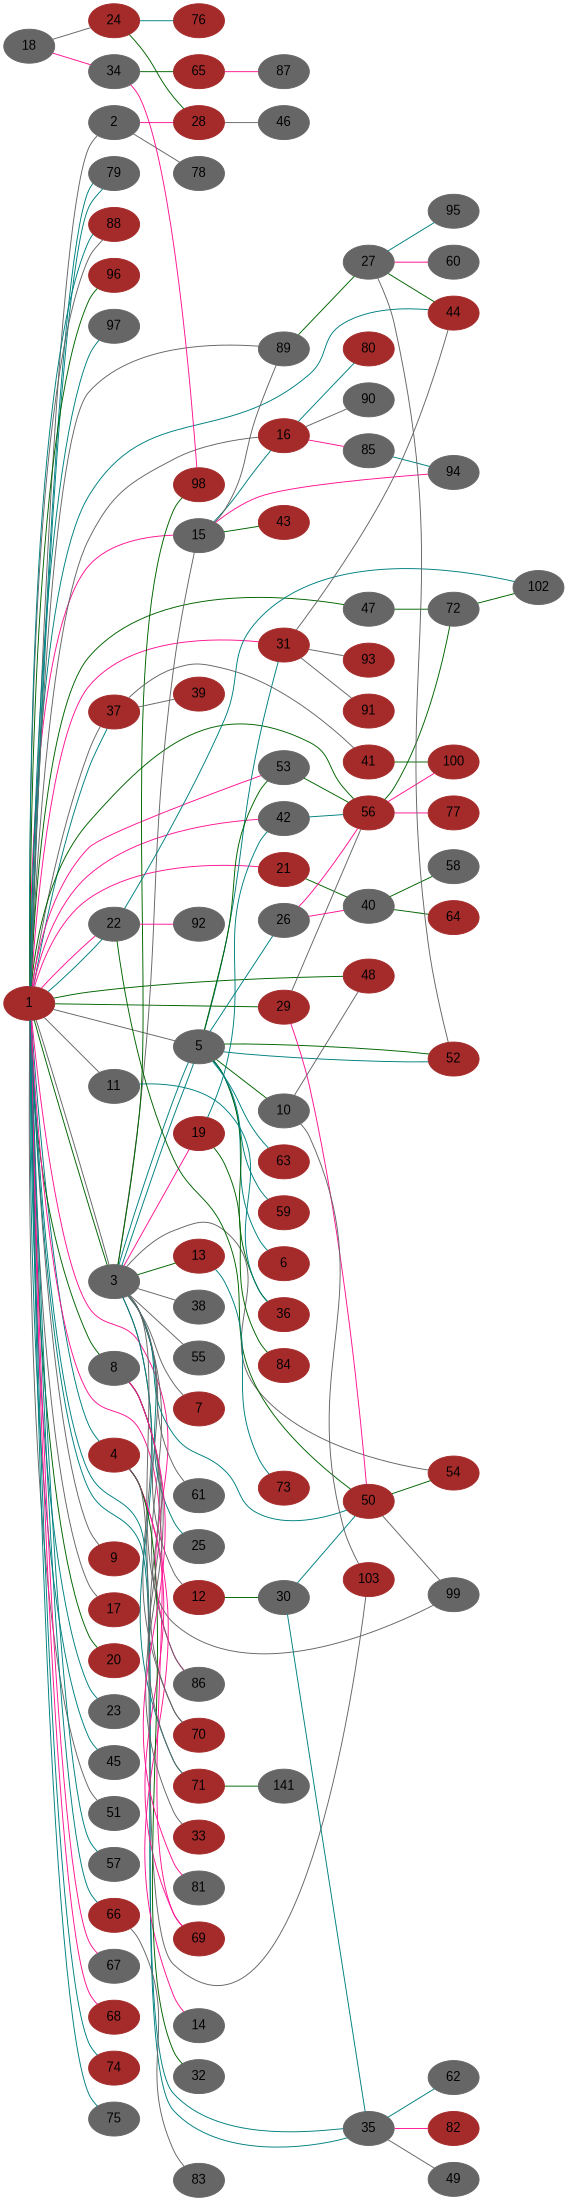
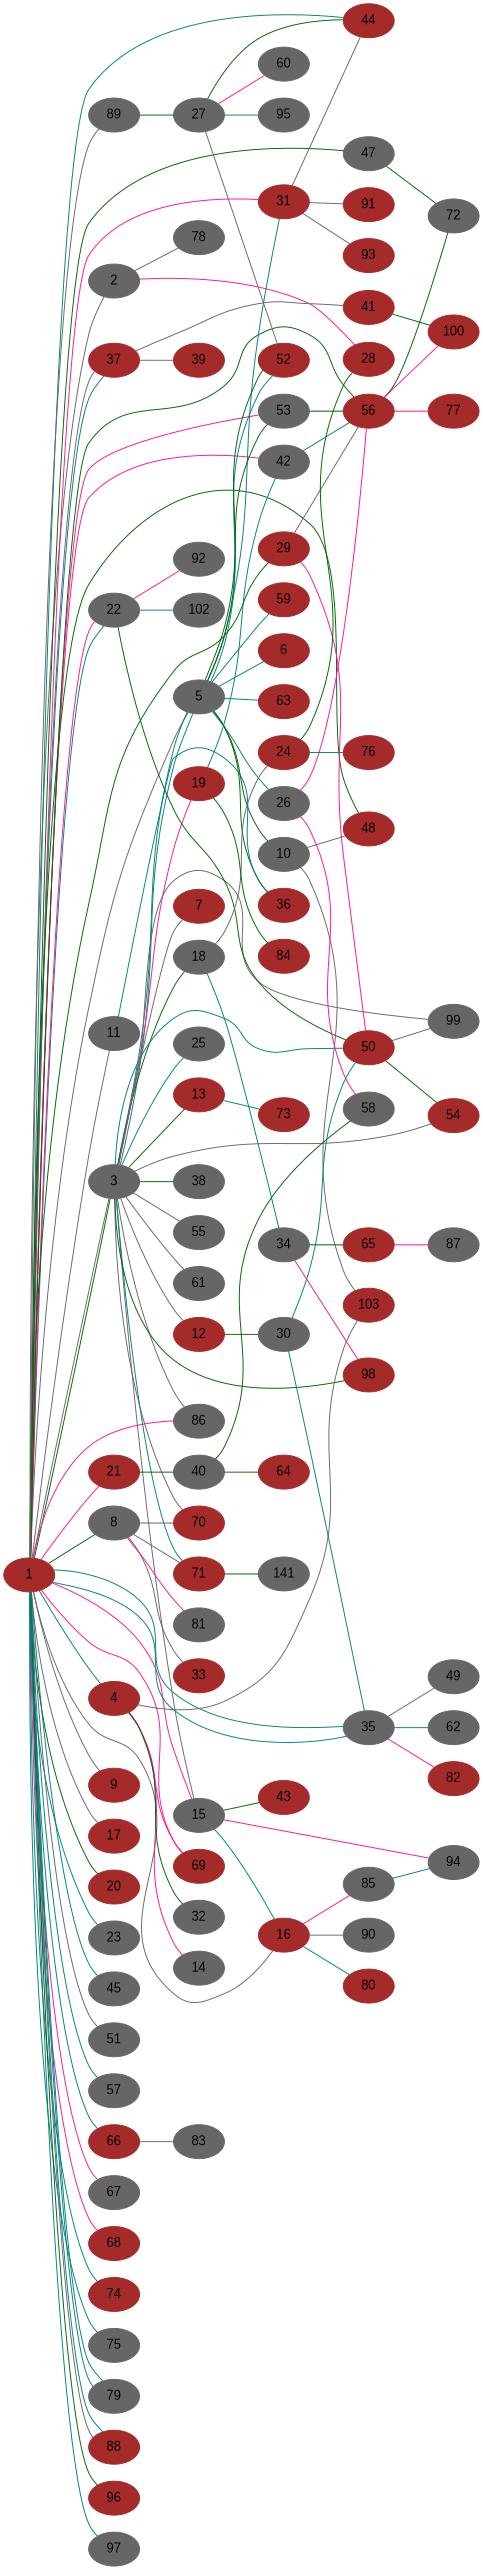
edge "18" -- "34": color deeppink -> teal
node "46": removed
edge "89" -- "15": removed
edge "102" -- "72": removed
edge "40" -- "26": now "58" -- "26"
edge "18" -- "3": added
edge "3" -- "38": color gray40 -> darkgreen
